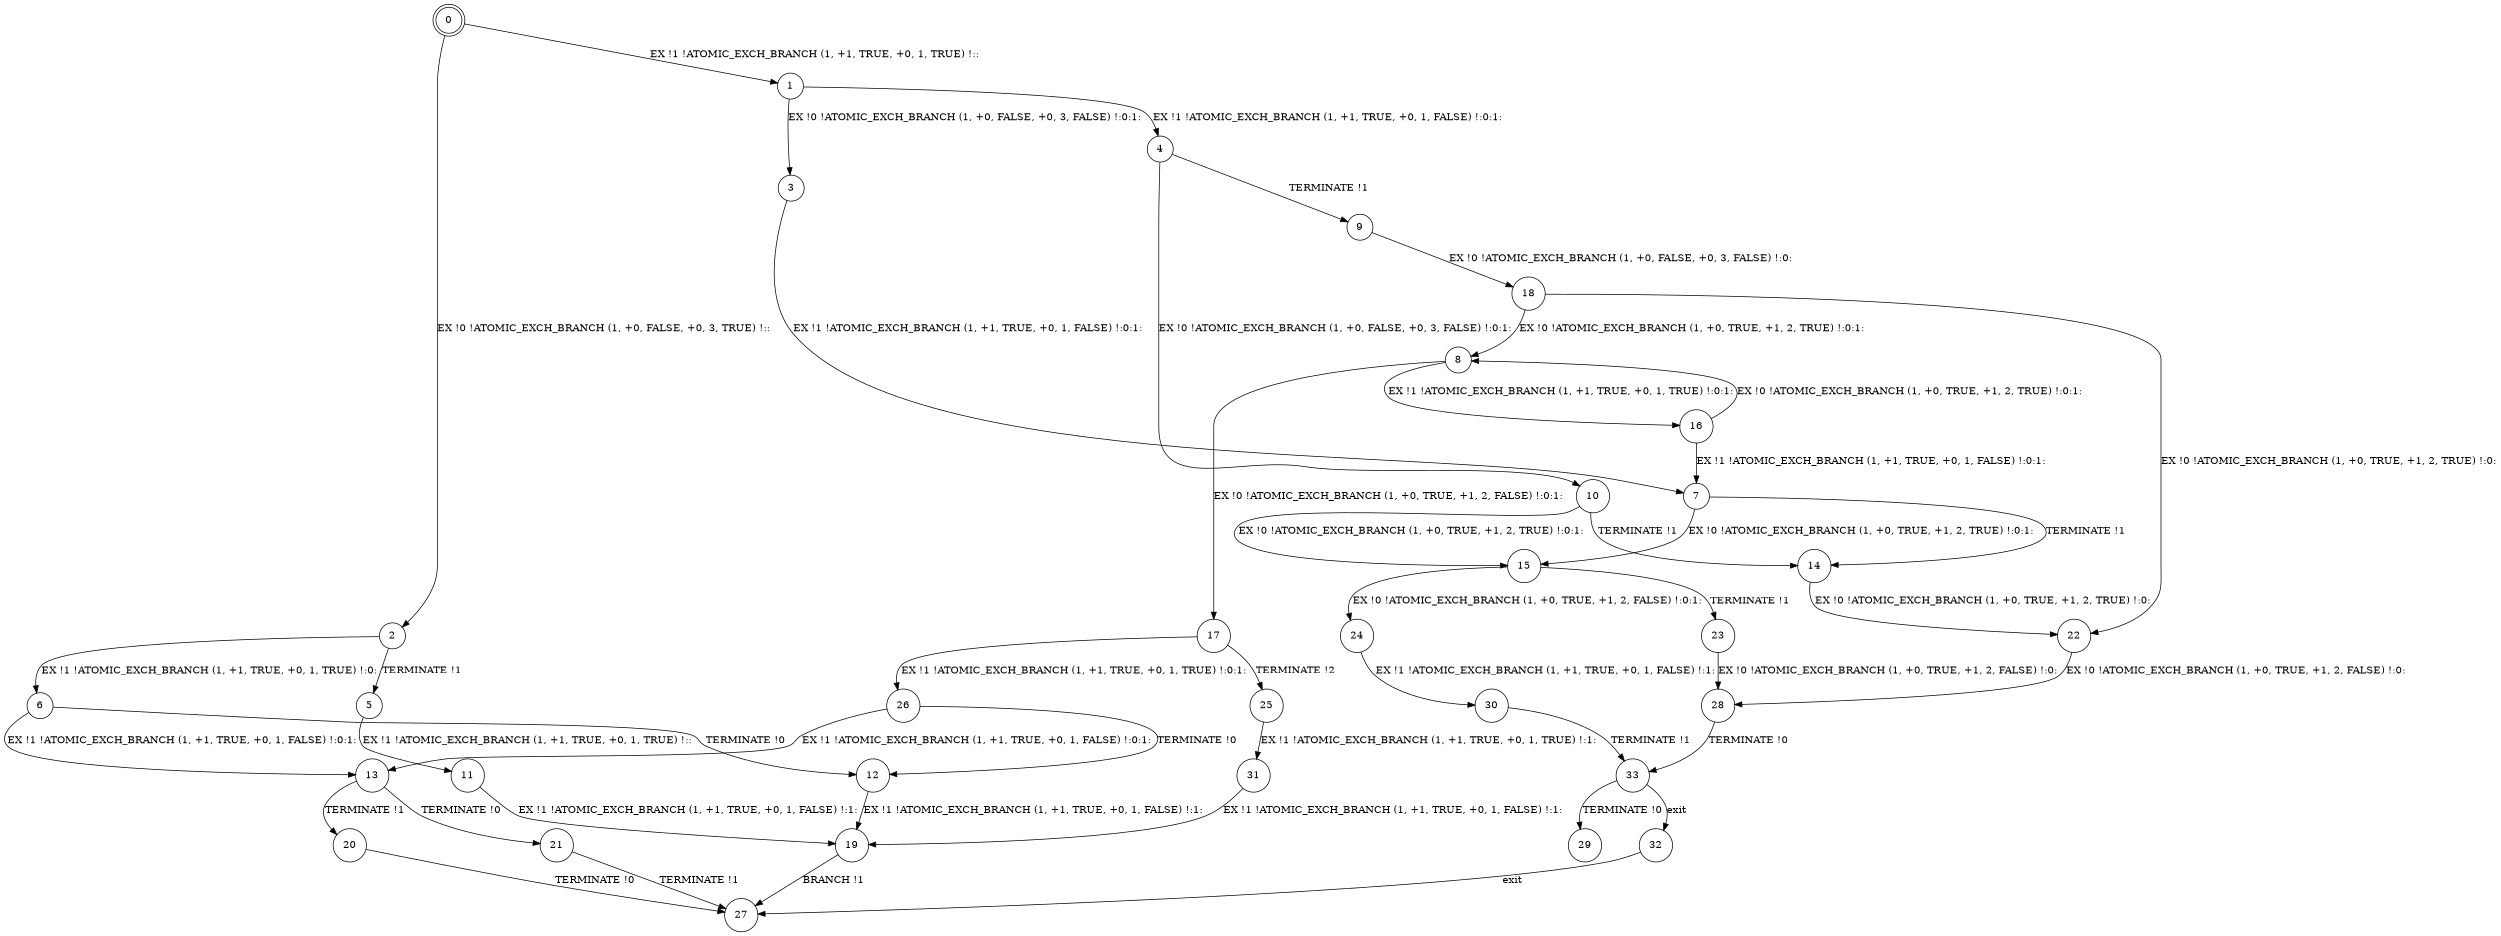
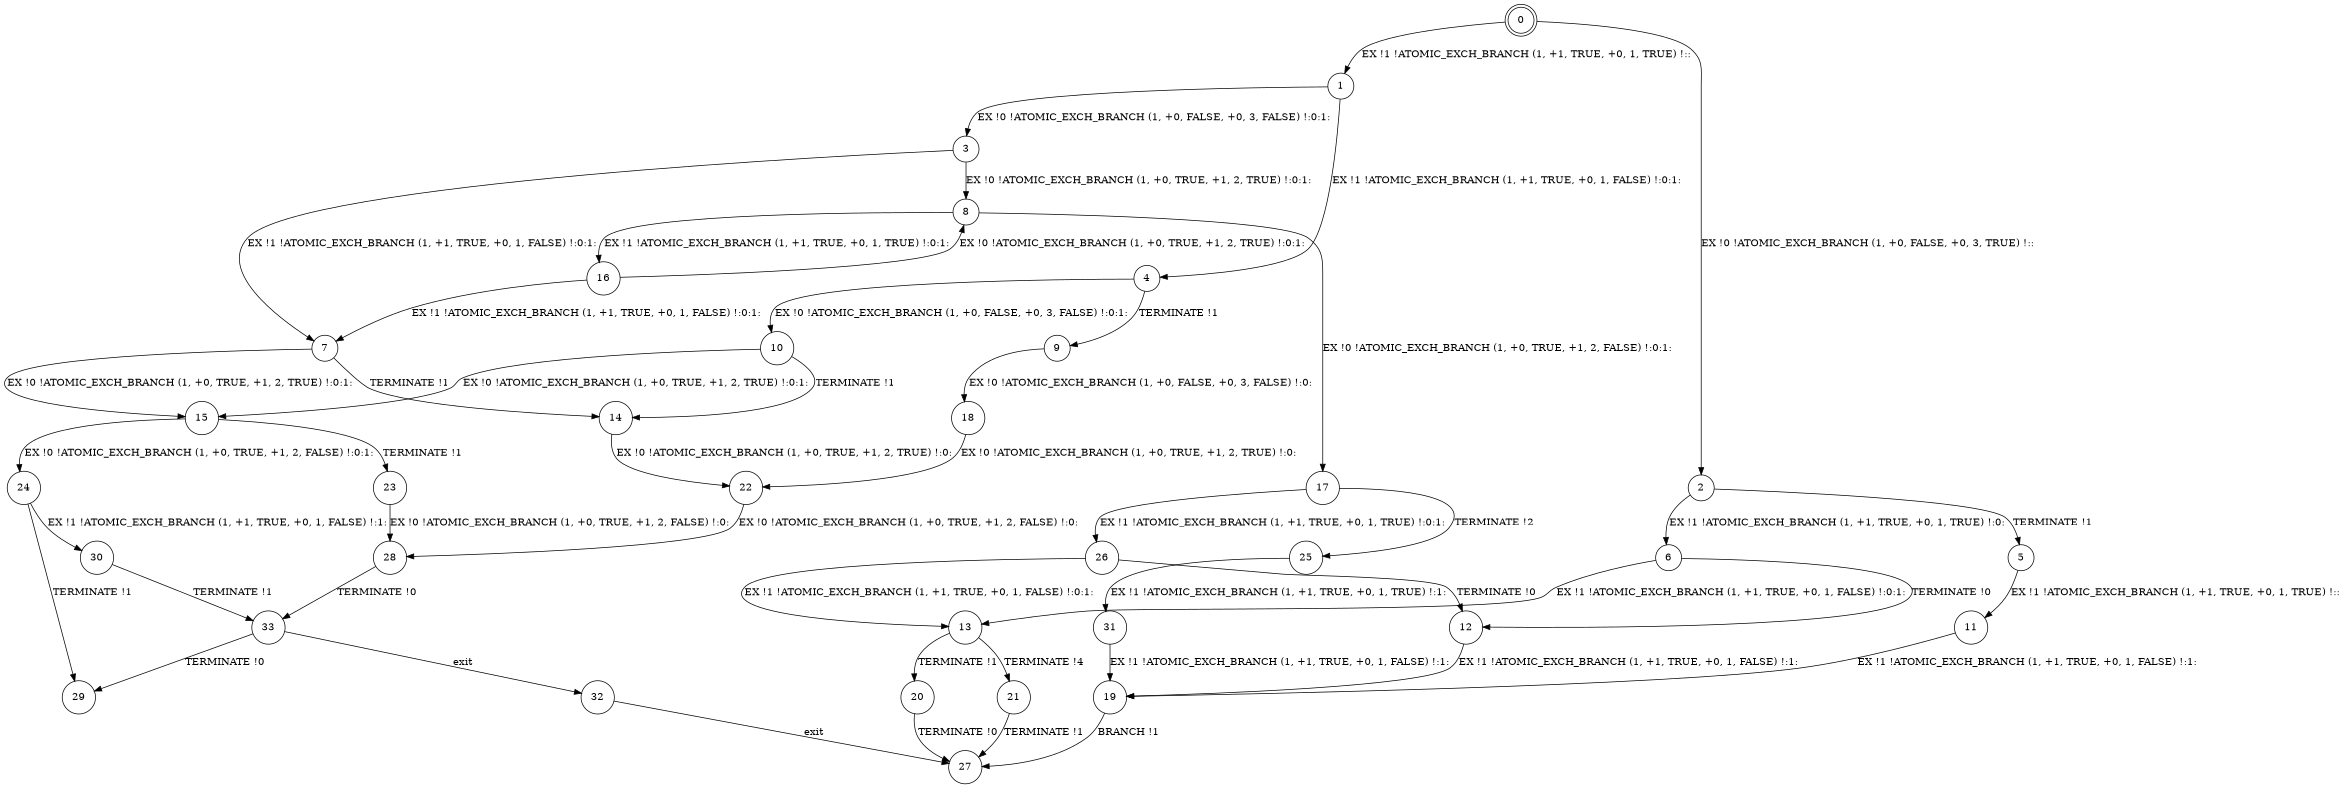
edge "18" -> "8": now "3" -> "8"
edge "24" -> "29": added, label "TERMINATE !1"
edge "13" -> "21": label "TERMINATE !0" -> "TERMINATE !4"
